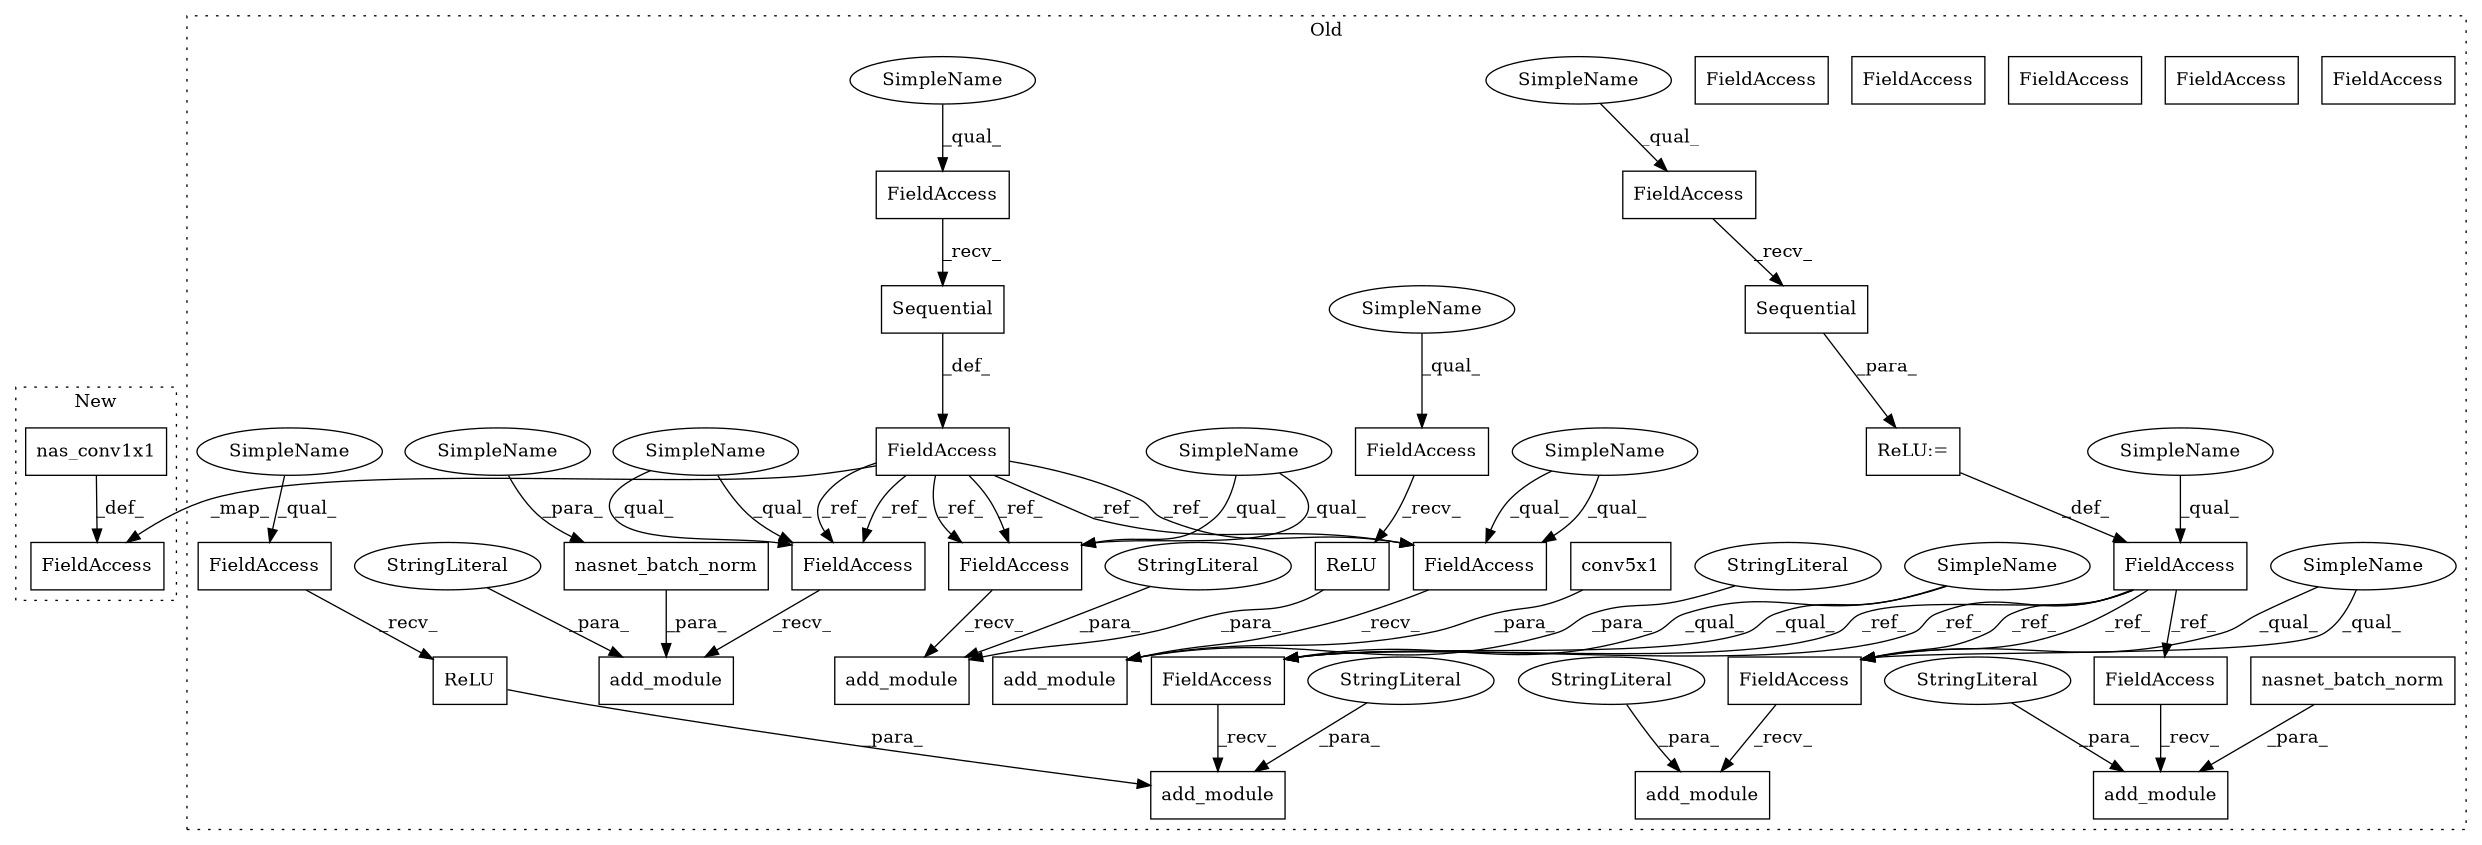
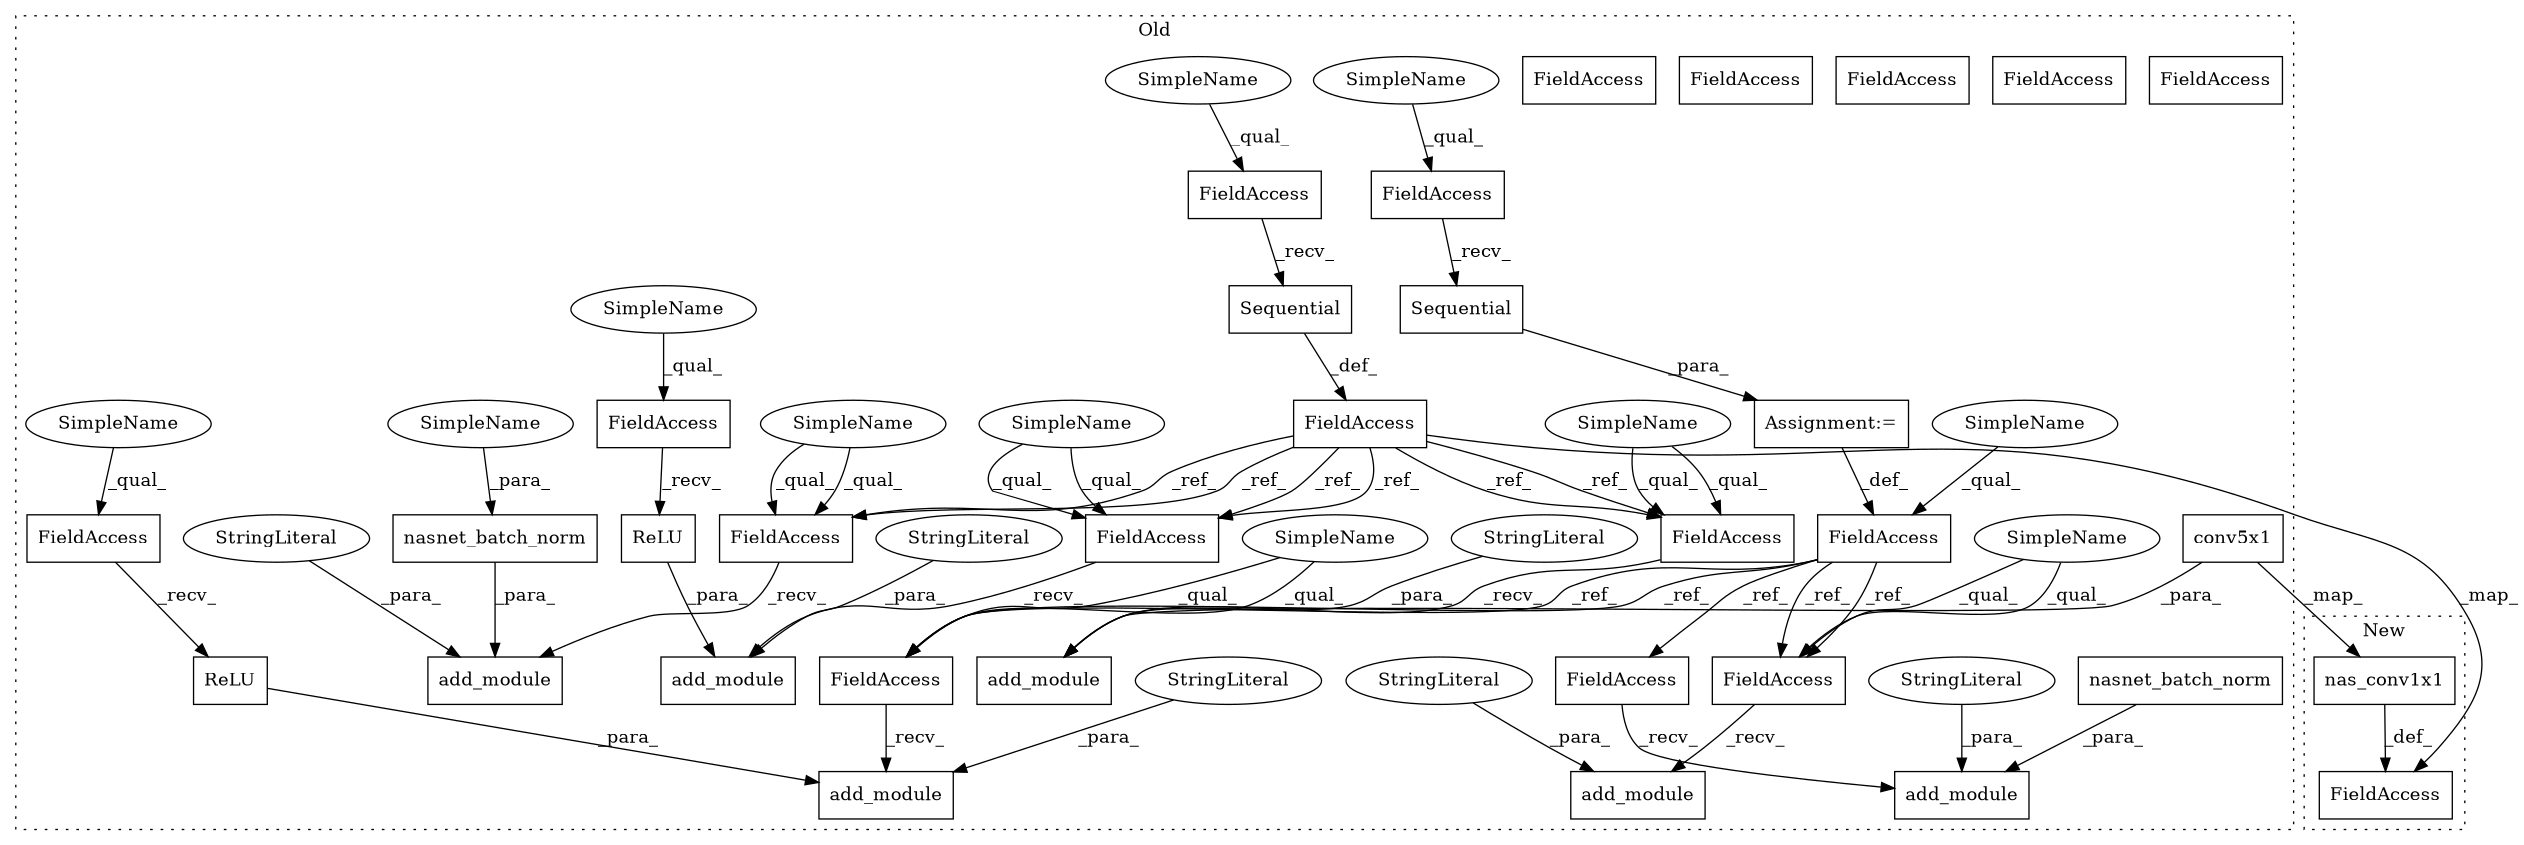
node "ReLU:=": label "ReLU:=" -> "Assignment:="
edge "conv5x1" -> "nas_conv1x1": added, label "_map_"
